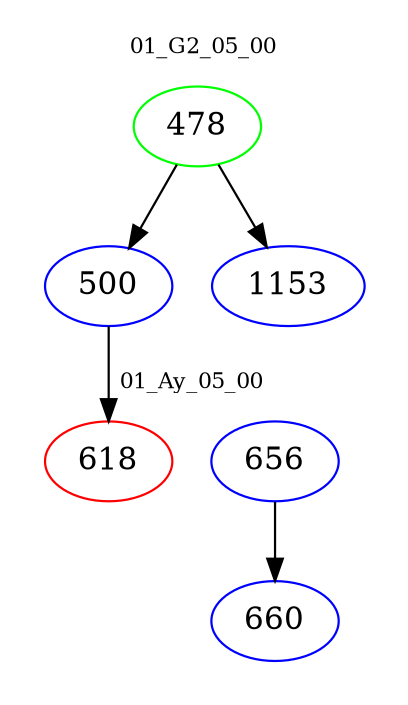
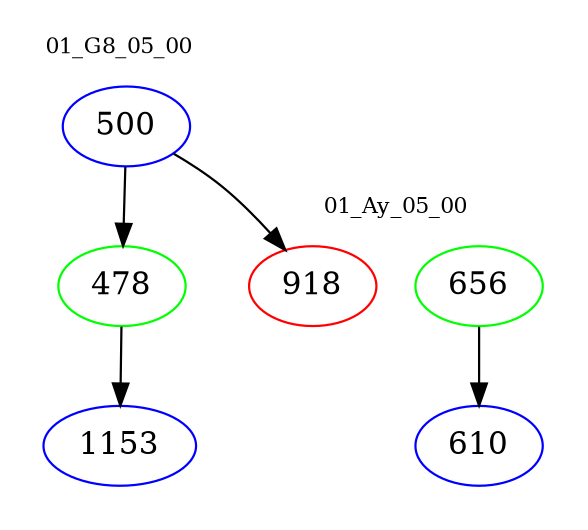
cluster "01_G2_05_00": label "01_G2_05_00" -> "01_G8_05_00"
edge "478" -> "500": reversed
node "618": label "618" -> "918"
node "656": color blue -> green
node "660": label "660" -> "610"
